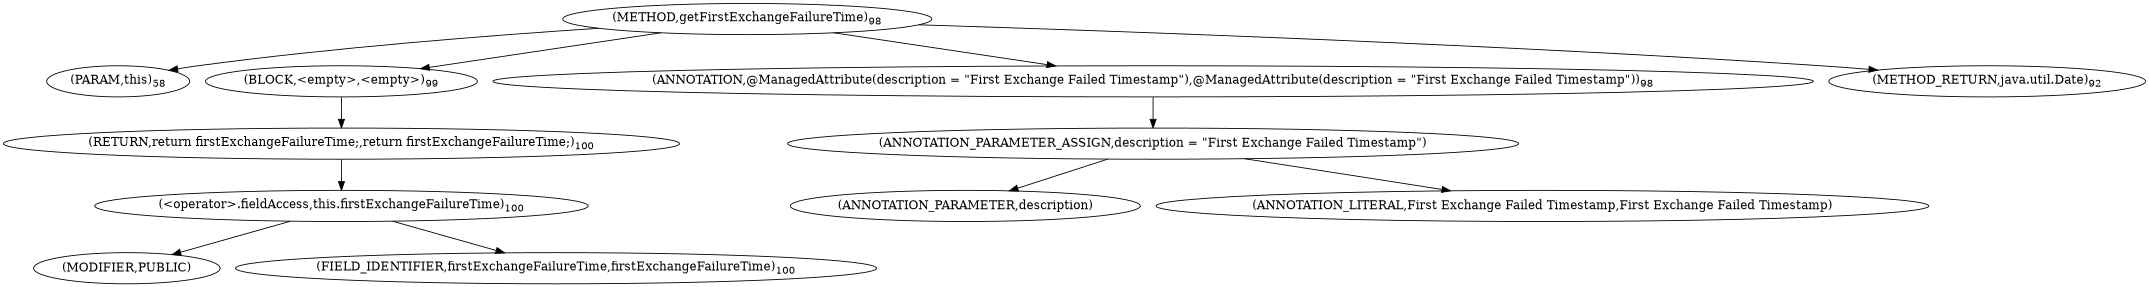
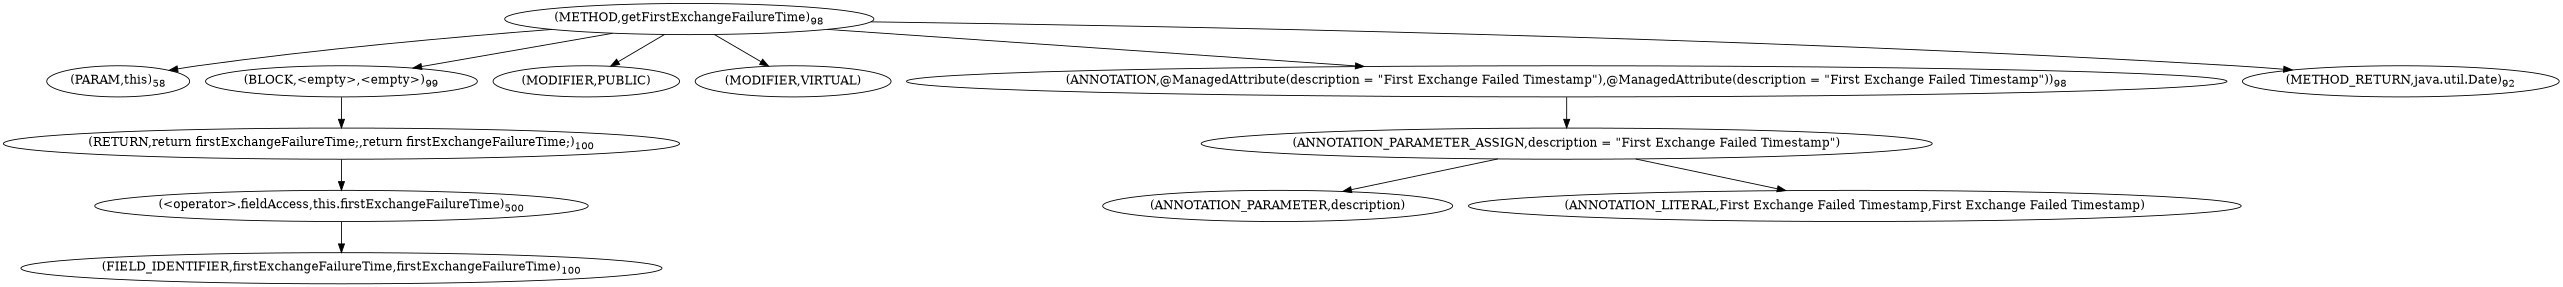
node "(MODIFIER,VIRTUAL)": added
node "(<operator>.fieldAccess,this.firstExchangeFailureTime)": text "100" -> "500"
edge "(<operator>.fieldAccess,this.firstExchangeFailureTime)" -> "(MODIFIER,PUBLIC)": now "(METHOD,getFirstExchangeFailureTime)" -> "(MODIFIER,PUBLIC)"
